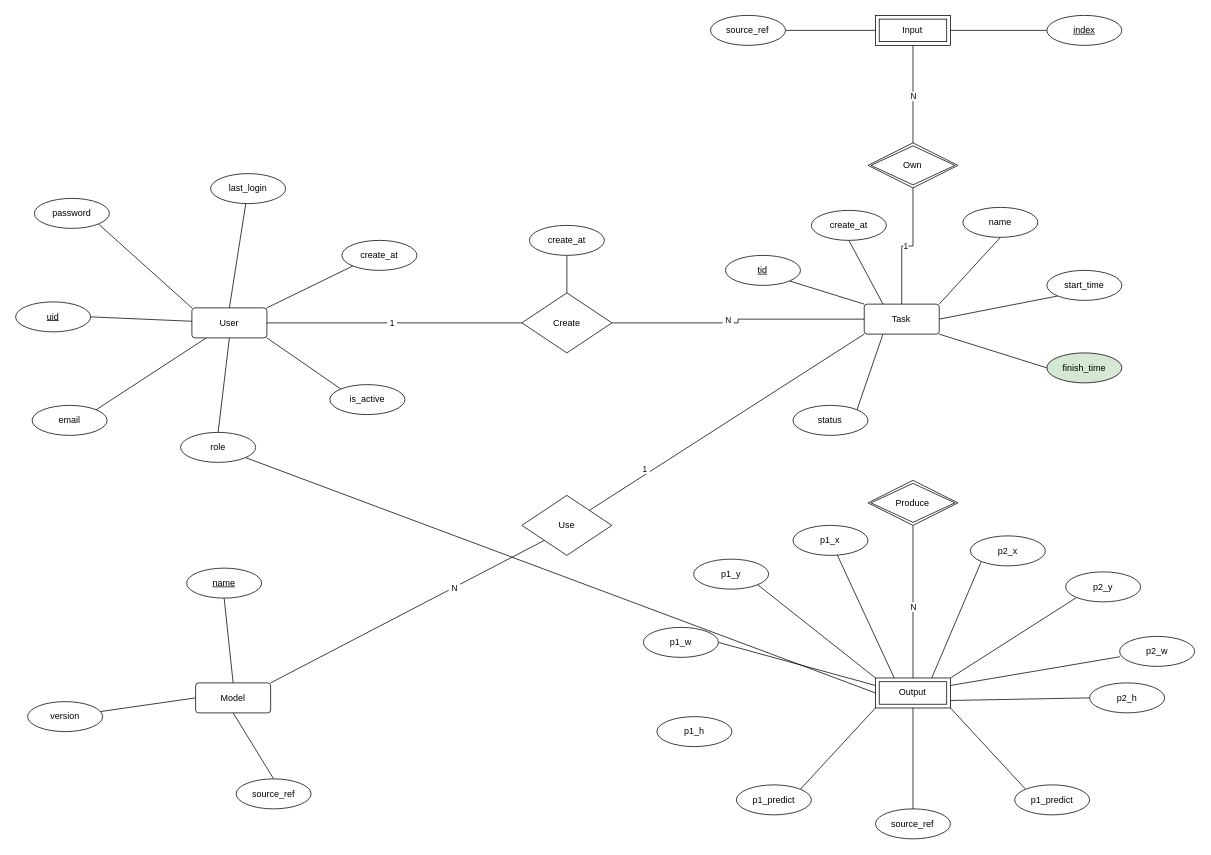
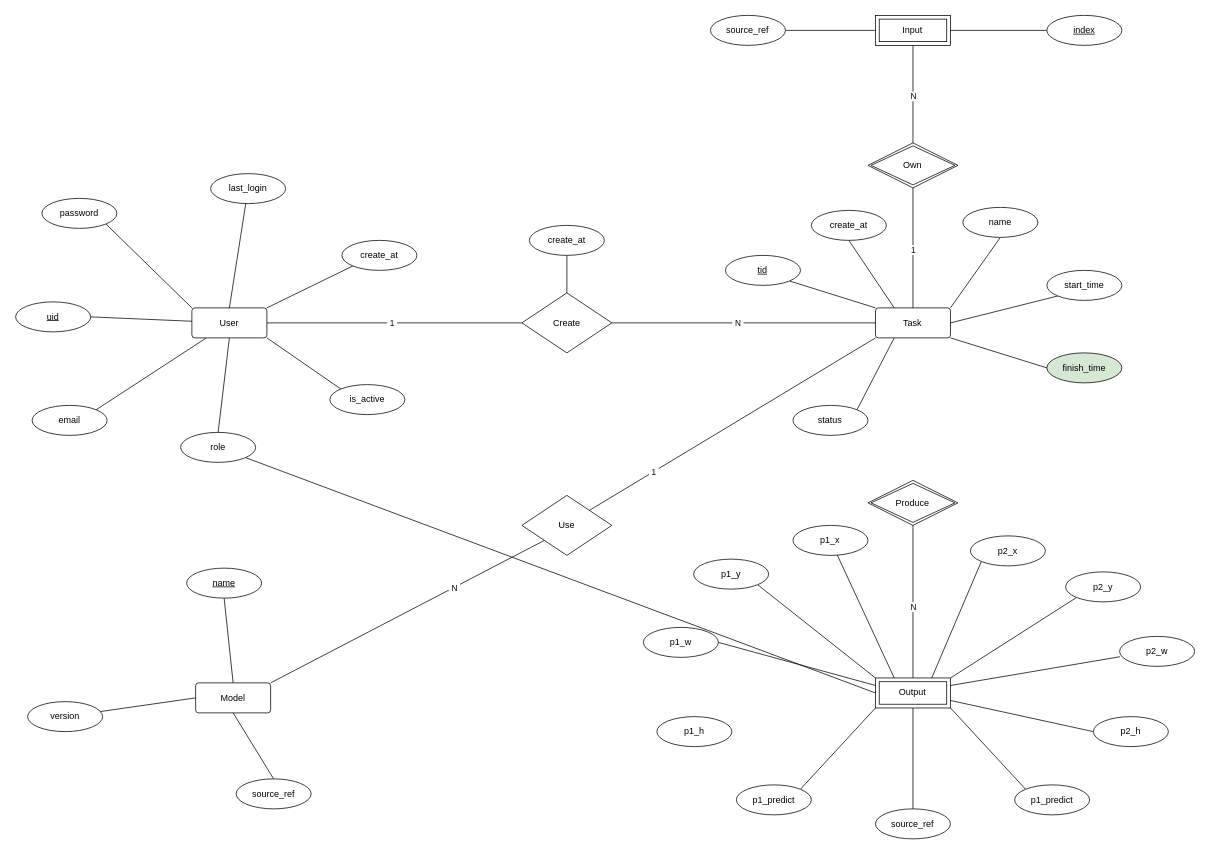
node "password": moved (72, 213) -> (79, 213)
node "Task": moved (901, 319) -> (913, 323)
node "p2_h": moved (1127, 698) -> (1131, 732)
